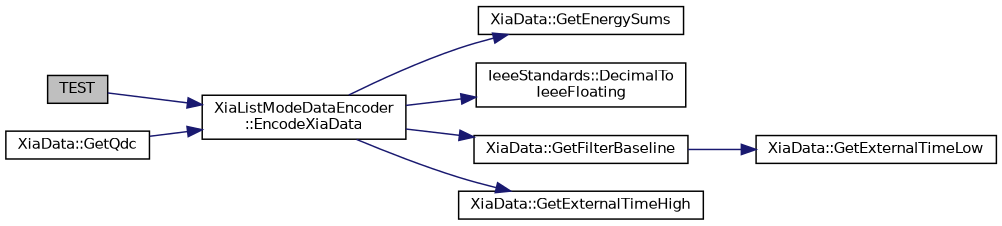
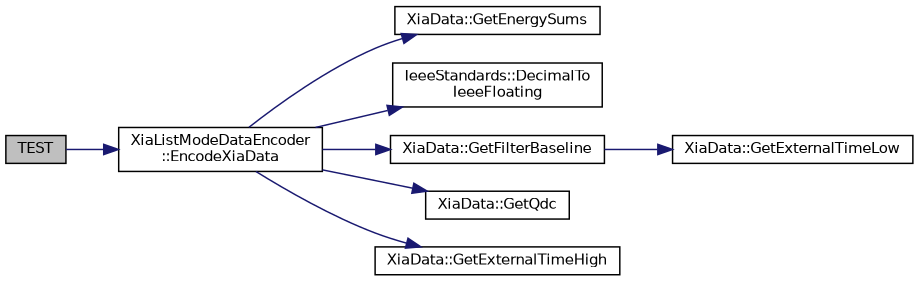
edge "XiaData::GetQdc" -> "XiaListModeDataEncoder ::EncodeXiaData": reversed
